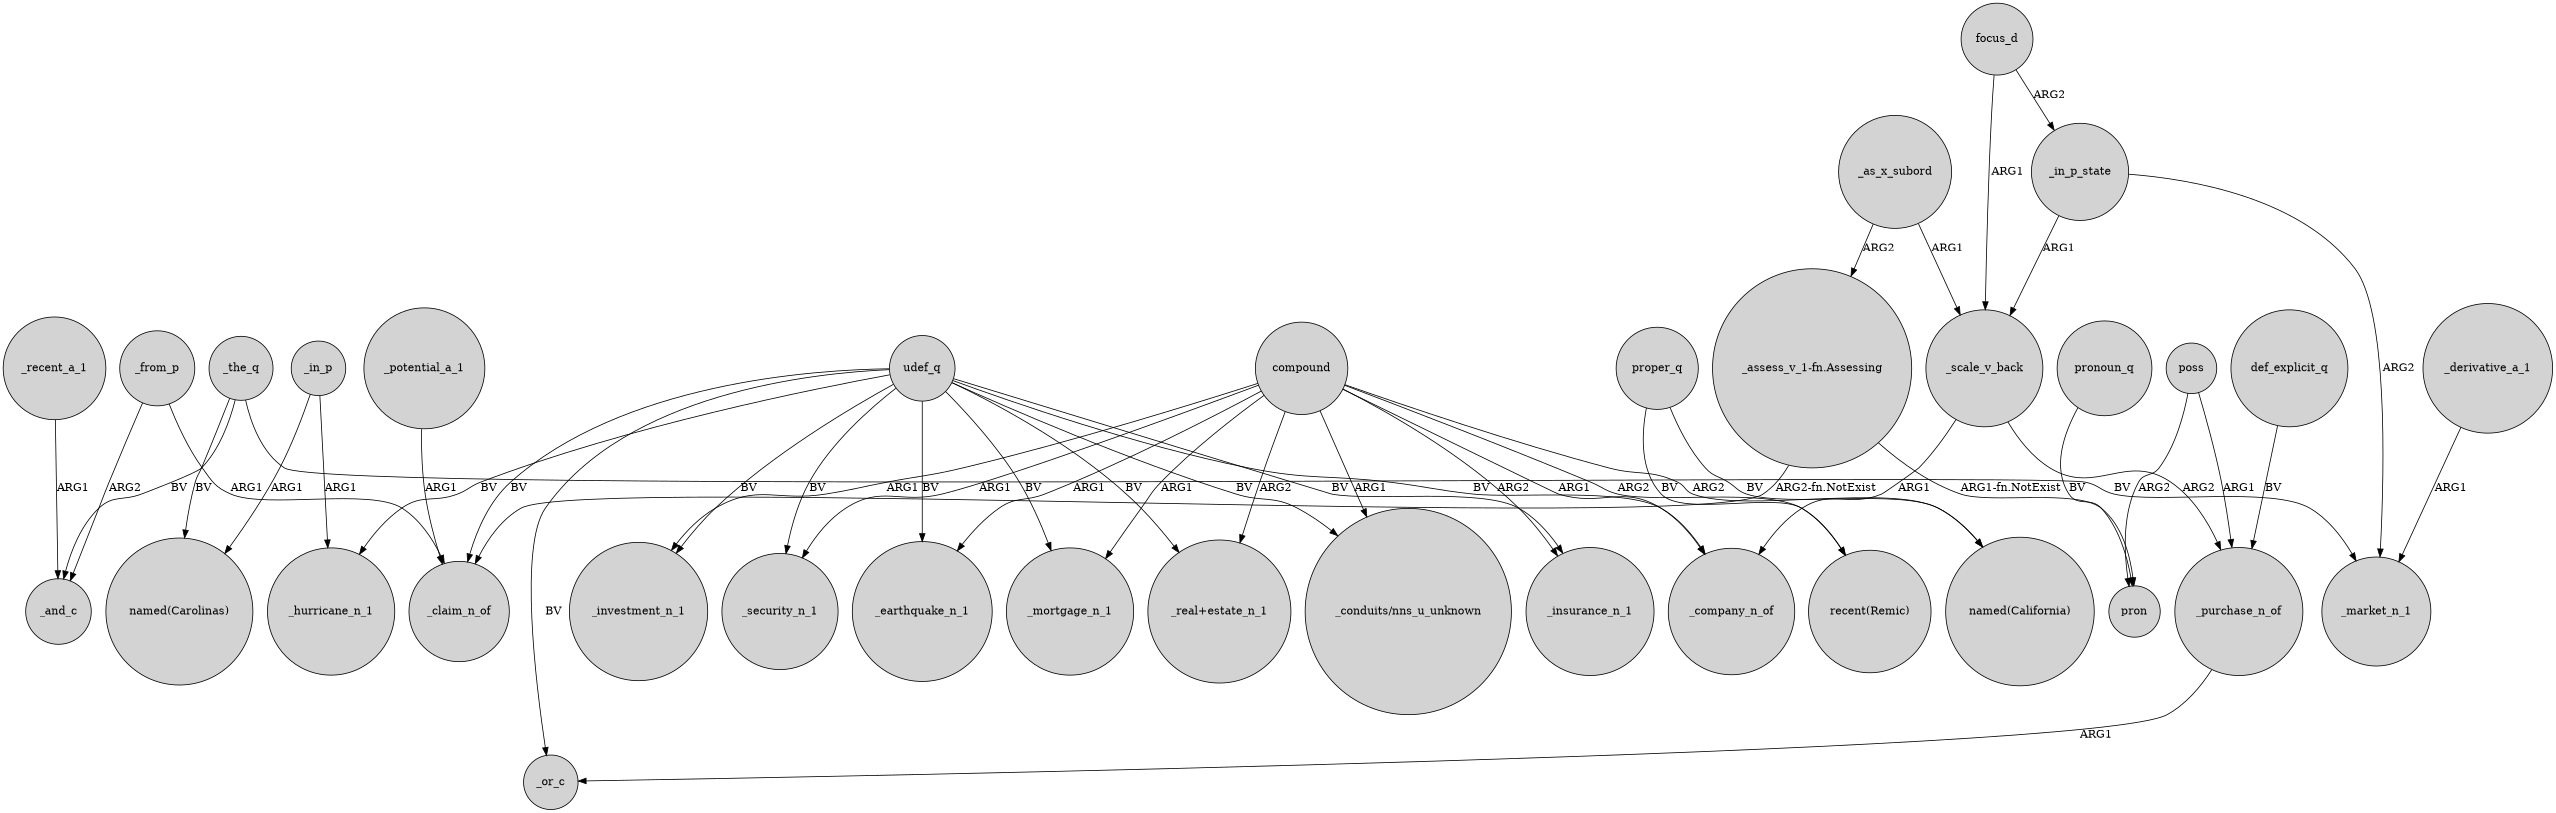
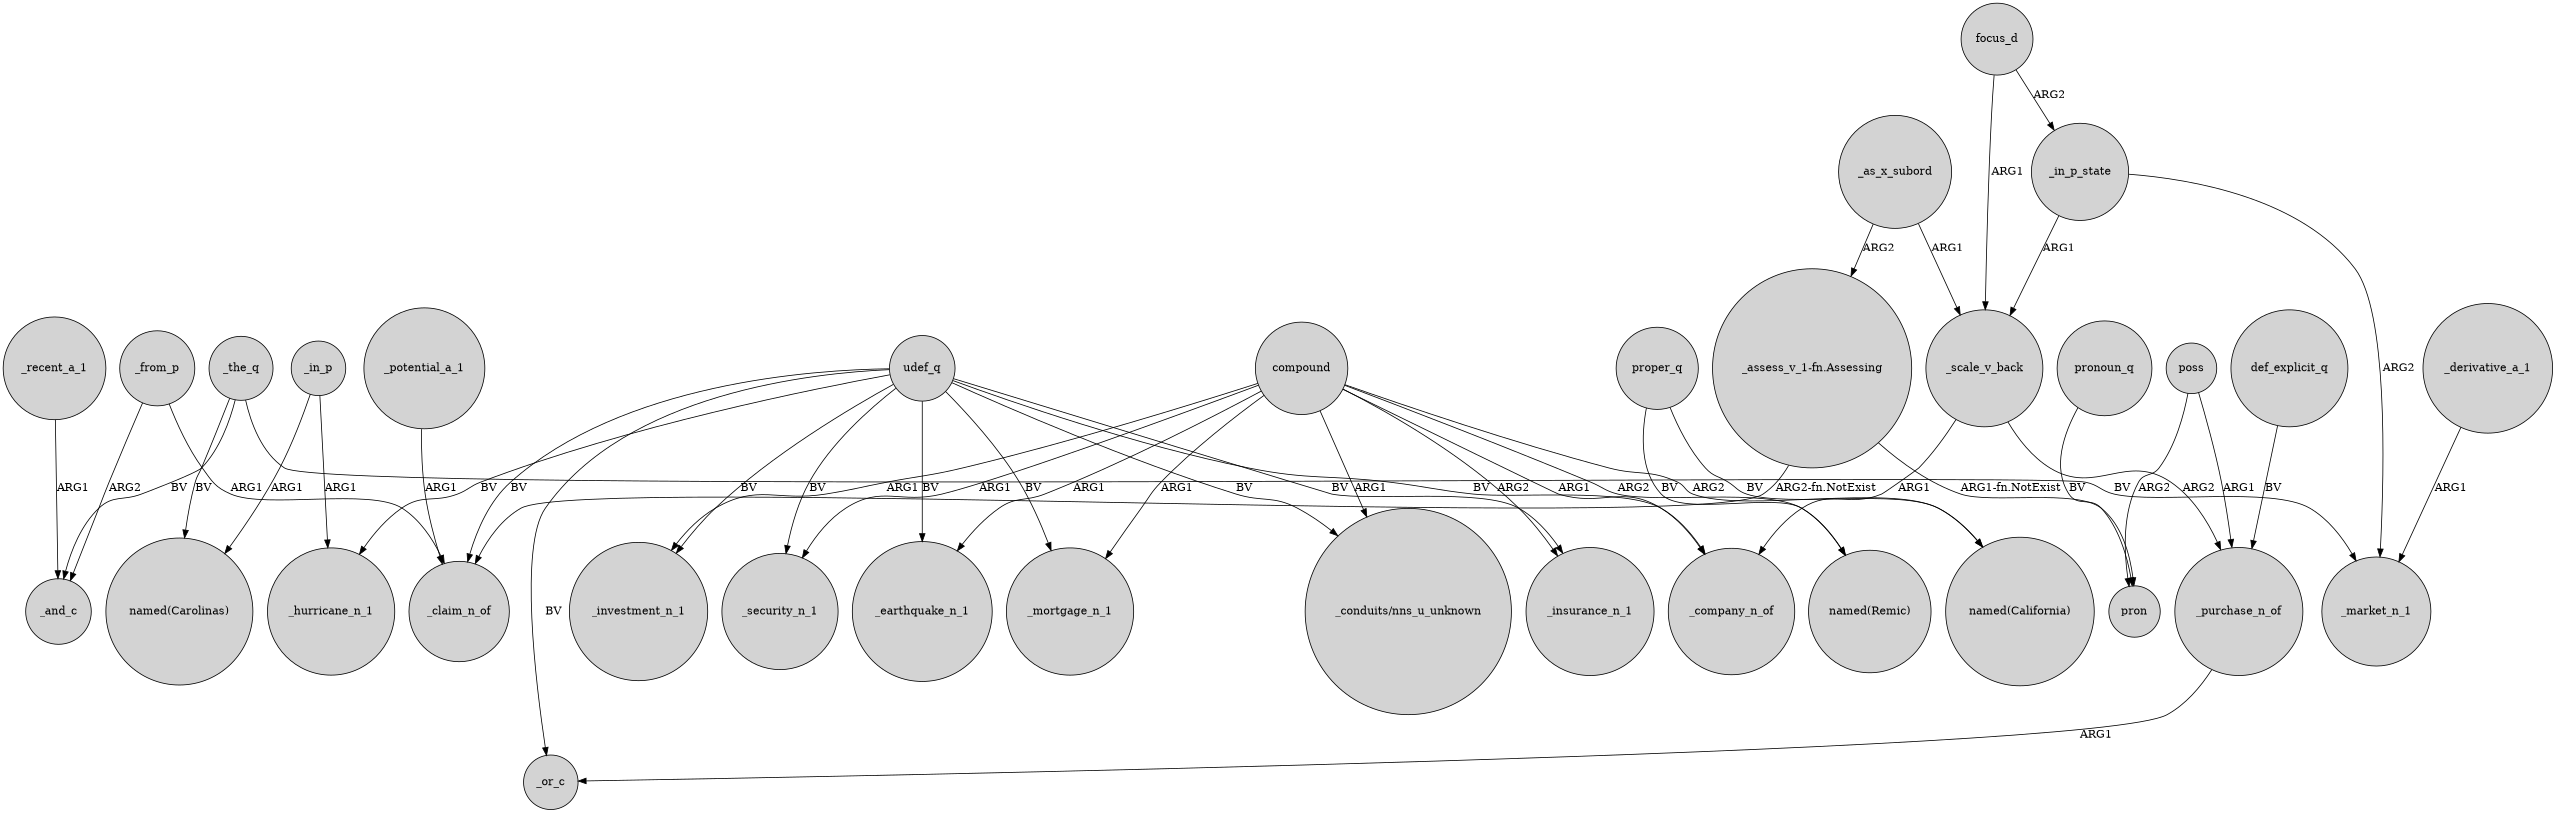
node "_real+estate_n_1": removed
node "recent(Remic)": label "recent(Remic)" -> "named(Remic)"
